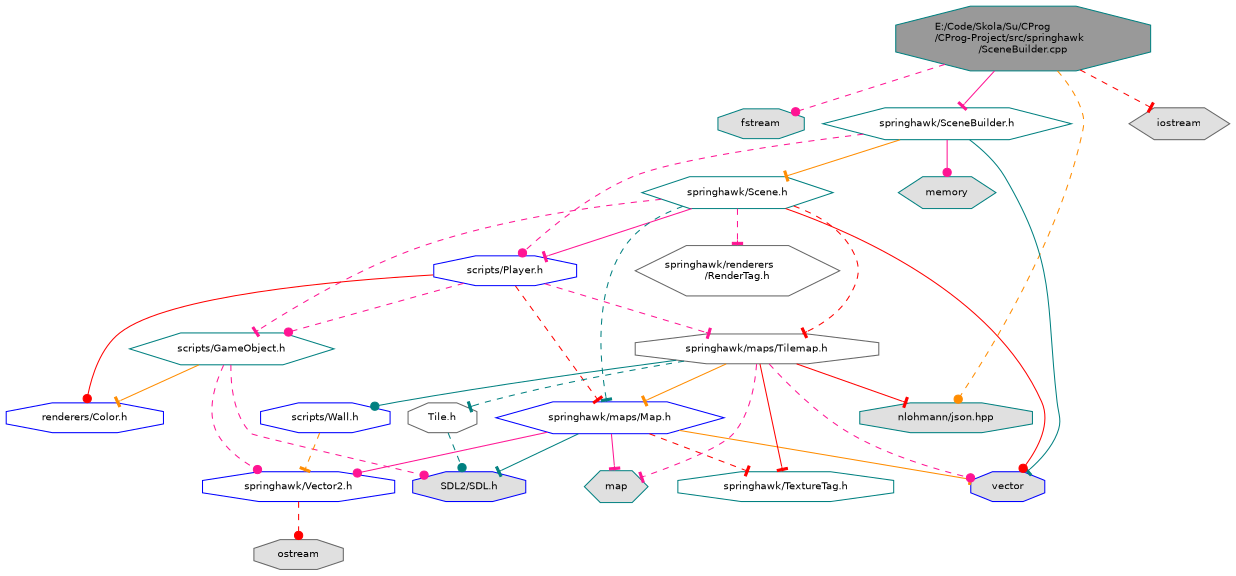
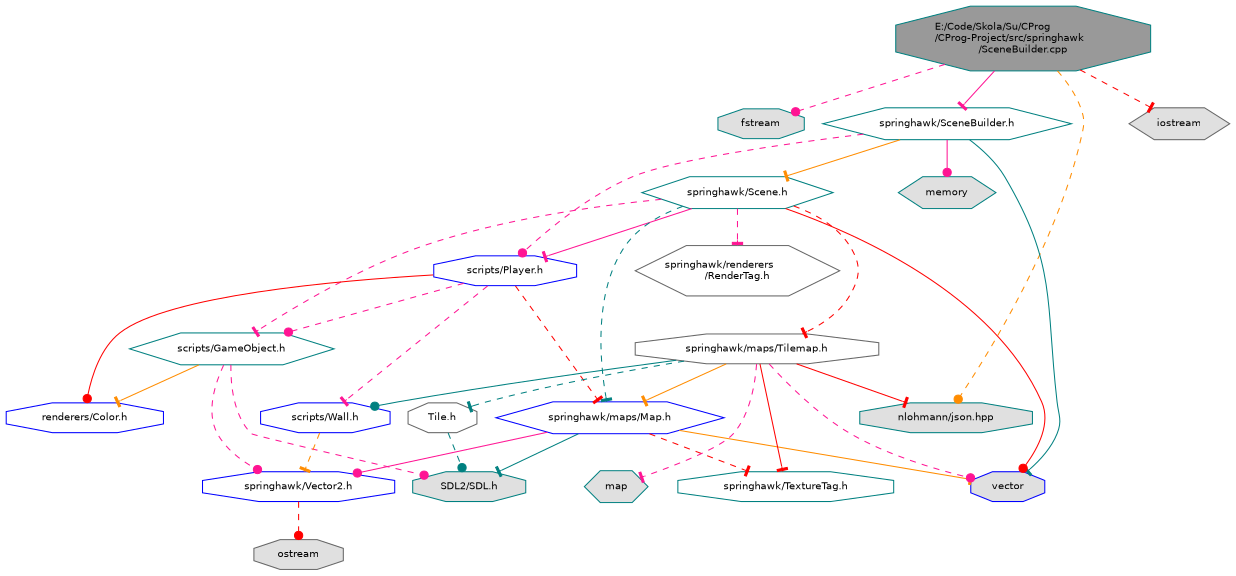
edge "scripts/Player.h" -> "springhawk/maps/Tilemap.h": now "scripts/Player.h" -> "scripts/Wall.h"
edge "springhawk/maps/Map.h" -> "map": removed
node "SDL2/SDL.h": color blue -> teal
